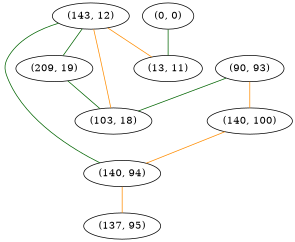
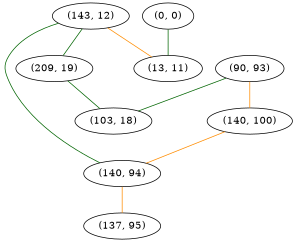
edge "(143, 12)" -- "(103, 18)": removed
